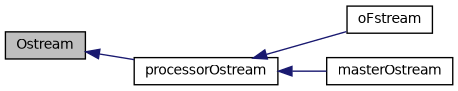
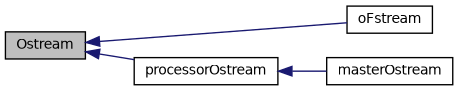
edge "oFstream" -> "processorOstream": now "oFstream" -> "Ostream"
